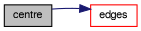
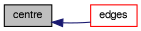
edge "centre" -> "edges": reversed
